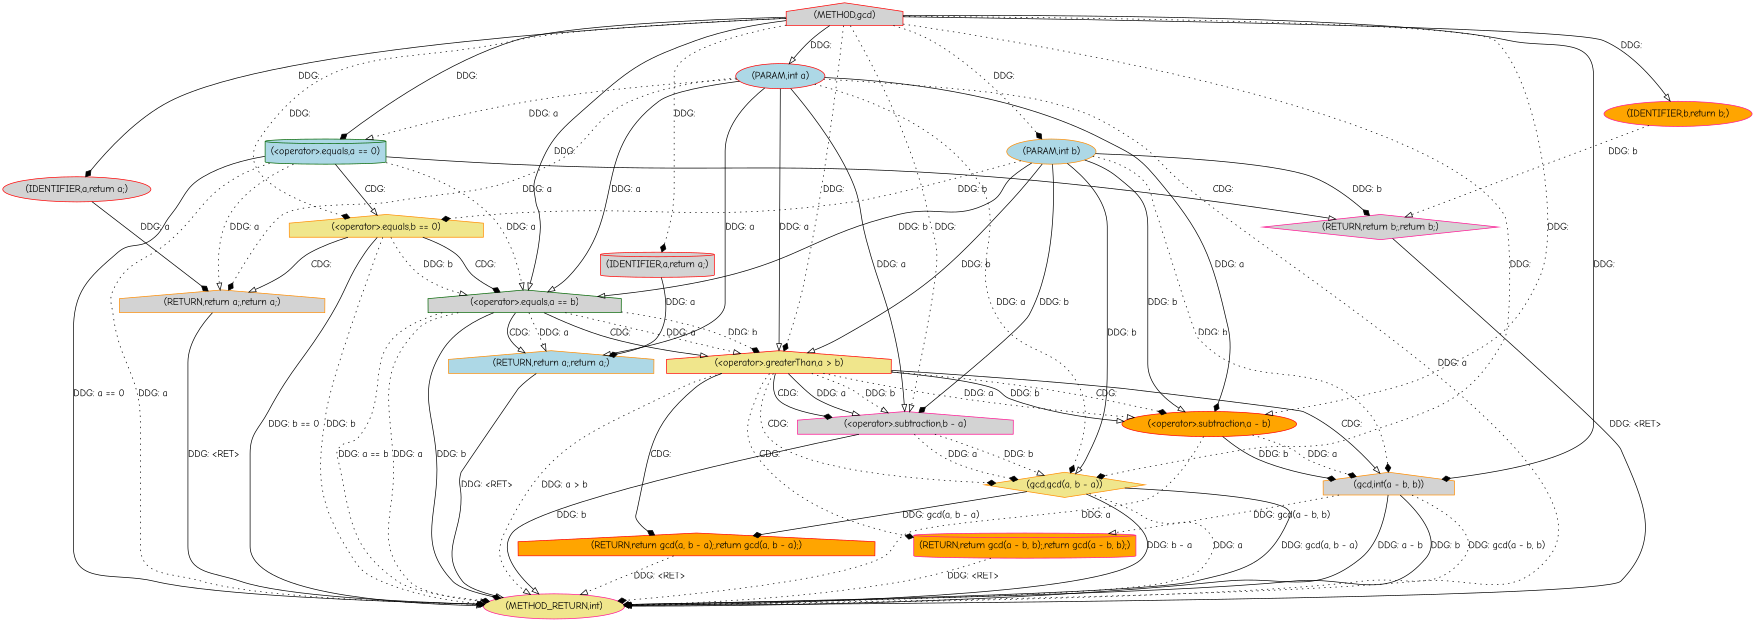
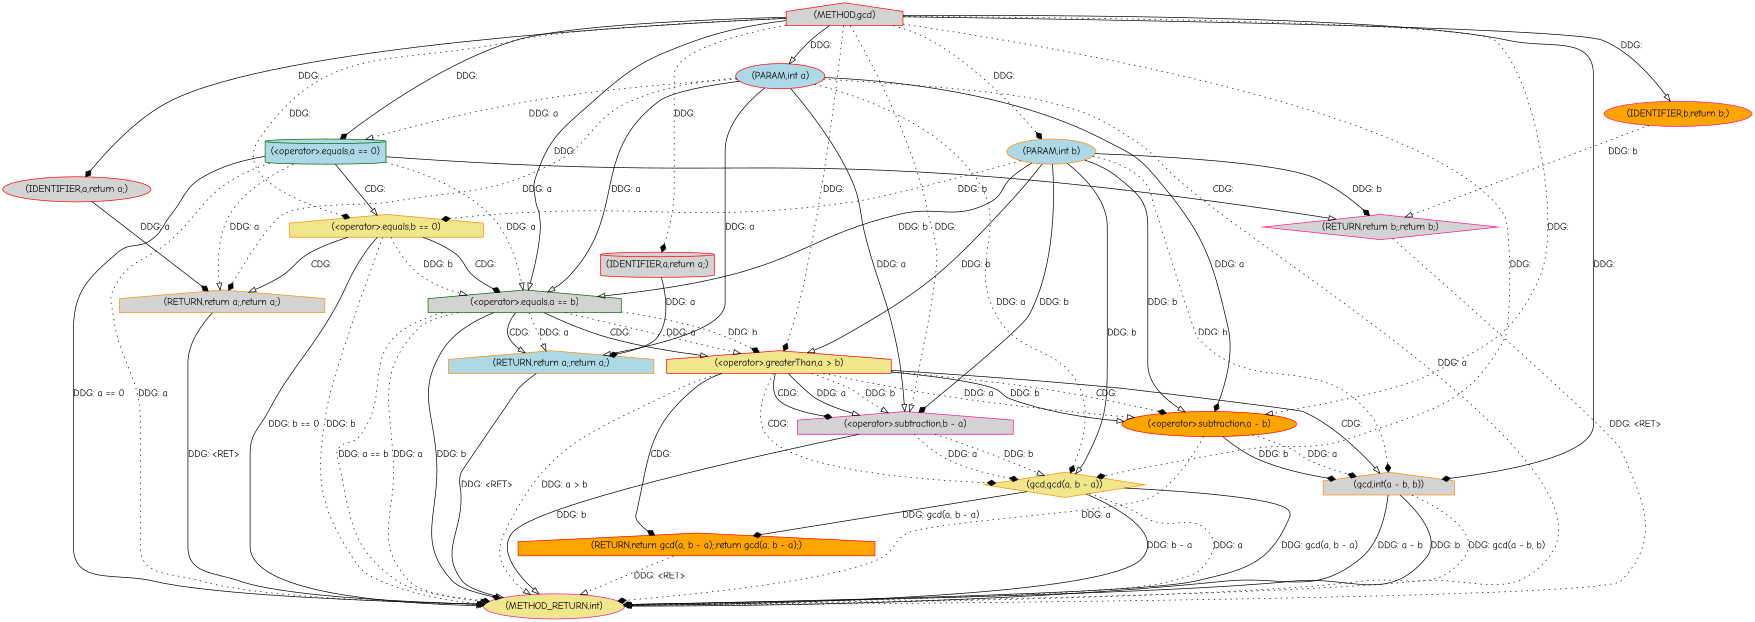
edge "(PARAM,int a)" -> "(<operator>.greaterThan,a > b)": removed, label "DDG: a"
node "(RETURN,return gcd(a - b, b);,return gcd(a - b, b);)": removed
edge "(RETURN,return b;,return b;)" -> "(METHOD_RETURN,int)": style solid -> dotted
